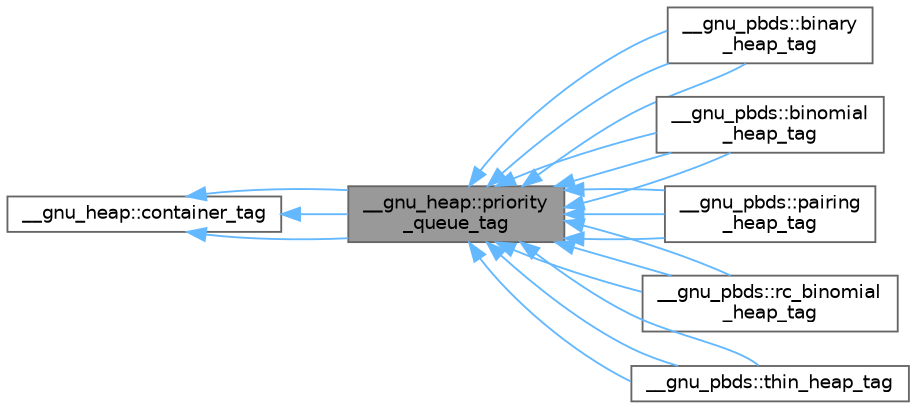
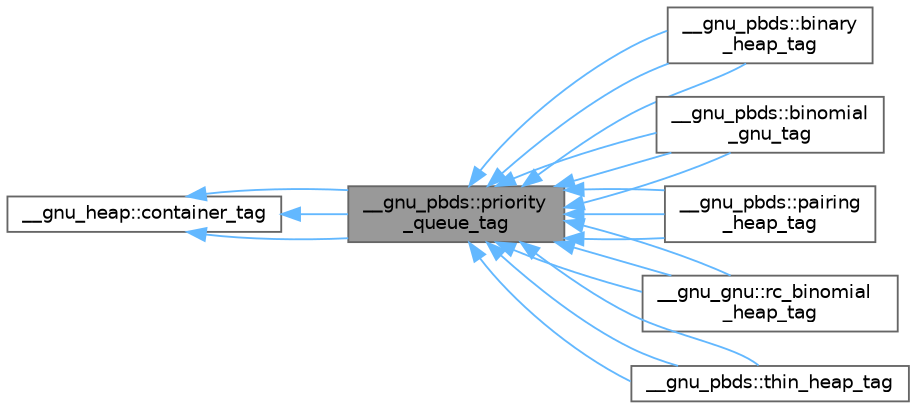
node "__gnu_pbds::binomial _heap_tag": label "__gnu_pbds::binomial _heap_tag" -> "__gnu_pbds::binomial _gnu_tag"
node "__gnu_heap::priority _queue_tag": label "__gnu_heap::priority _queue_tag" -> "__gnu_pbds::priority _queue_tag"
node "__gnu_pbds::rc_binomial _heap_tag": label "__gnu_pbds::rc_binomial _heap_tag" -> "__gnu_gnu::rc_binomial _heap_tag"
